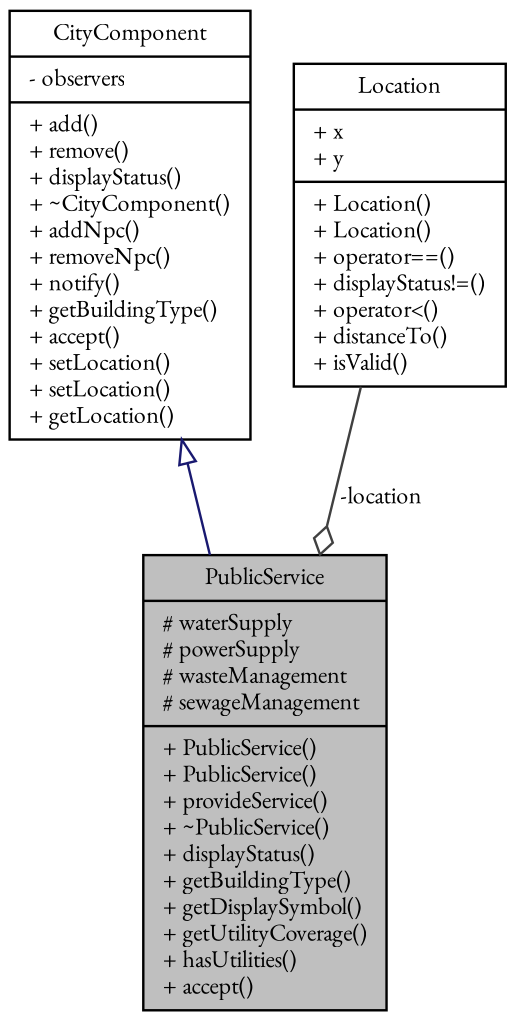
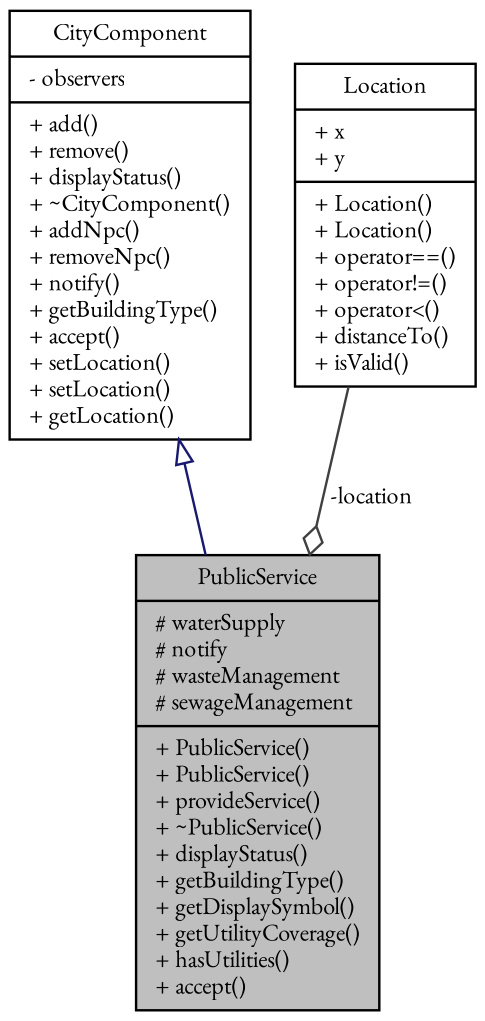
node "Location": text "+ displayStatus!=()" -> "+ operator!=()"
node "PublicService": text "# powerSupply" -> "# notify"
